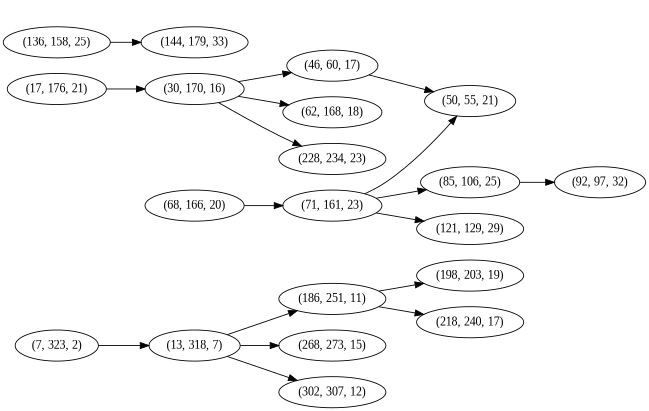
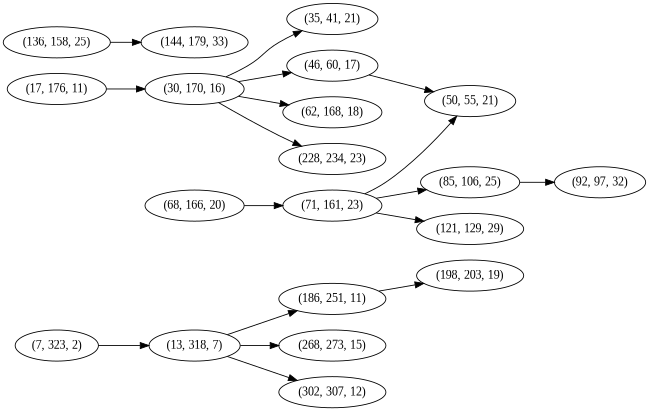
node "(35, 41, 21)": added
node "(17, 176, 21)": label "(17, 176, 21)" -> "(17, 176, 11)"
node "(218, 240, 17)": removed
